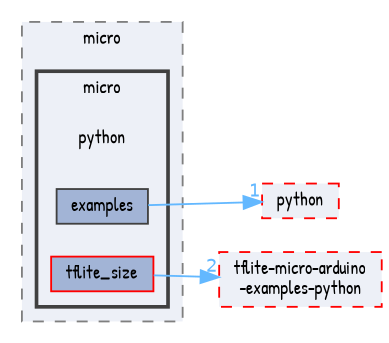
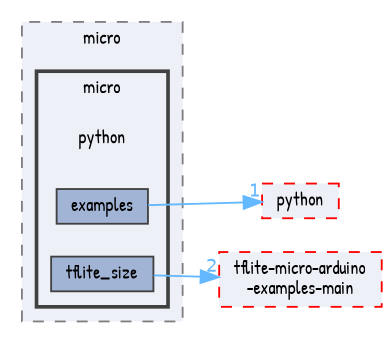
node "tflite_size": color red -> grey25
node "tflite-micro-arduino -examples-python": label "tflite-micro-arduino -examples-python" -> "tflite-micro-arduino -examples-main"
